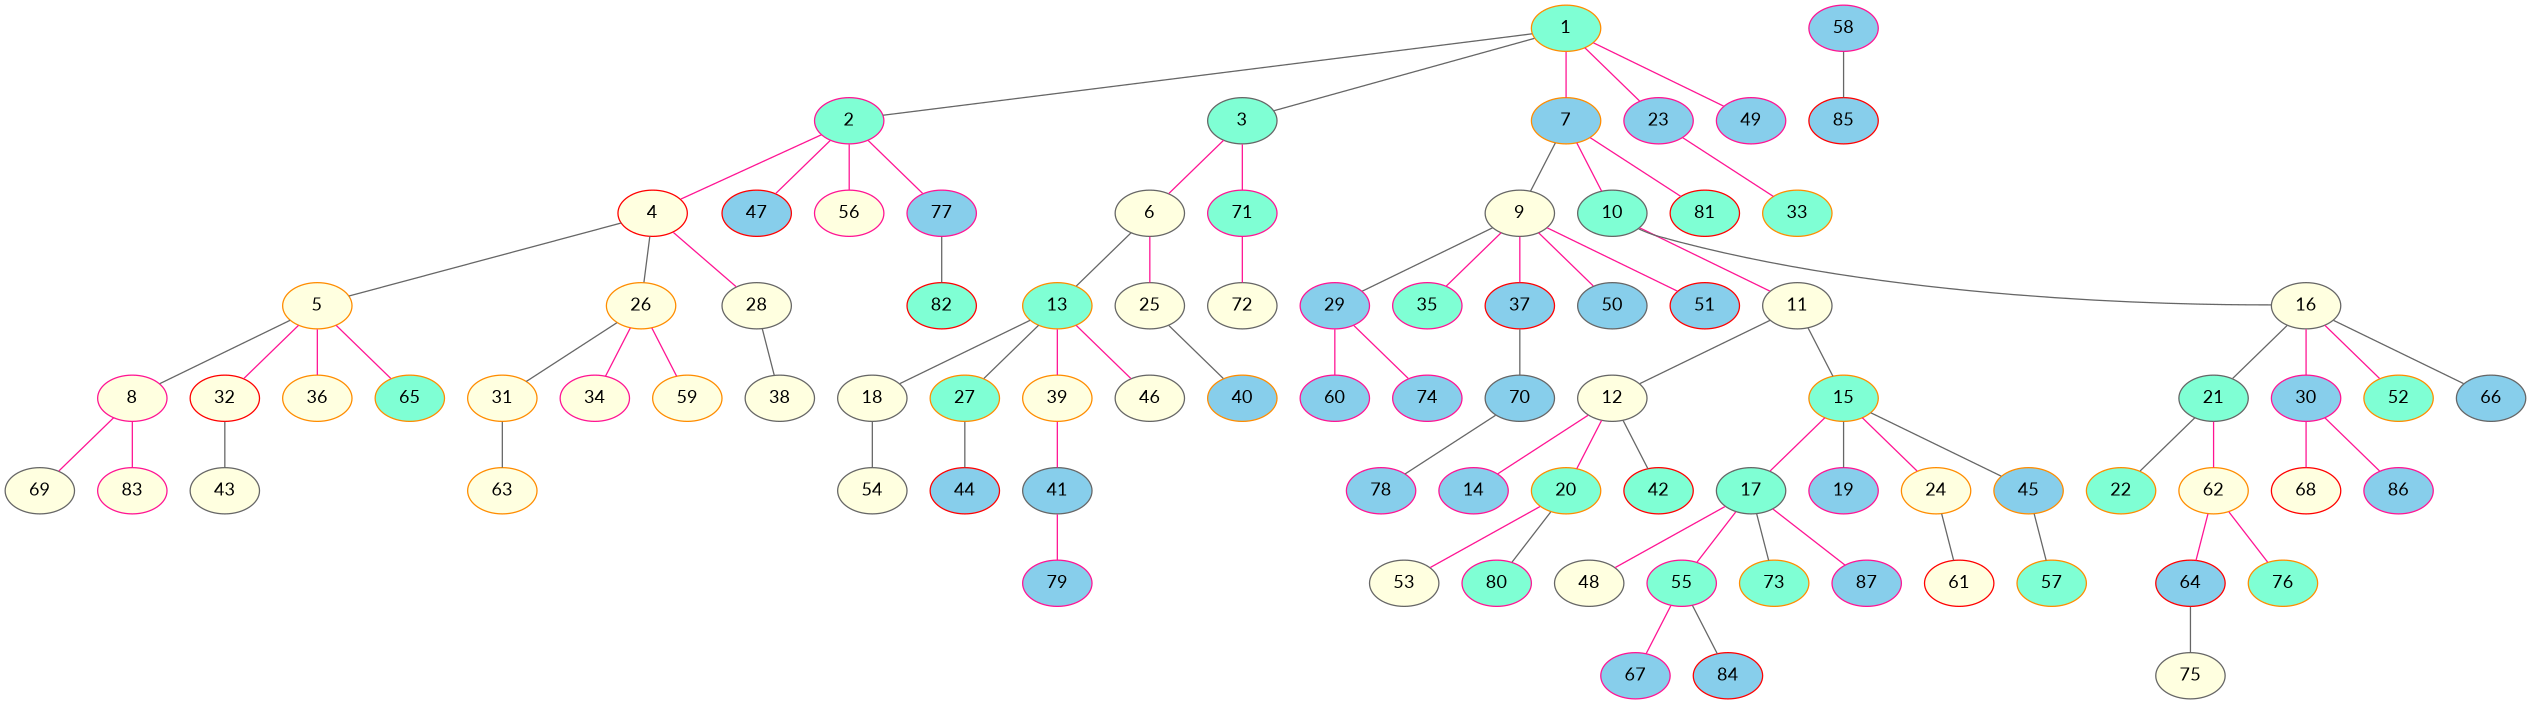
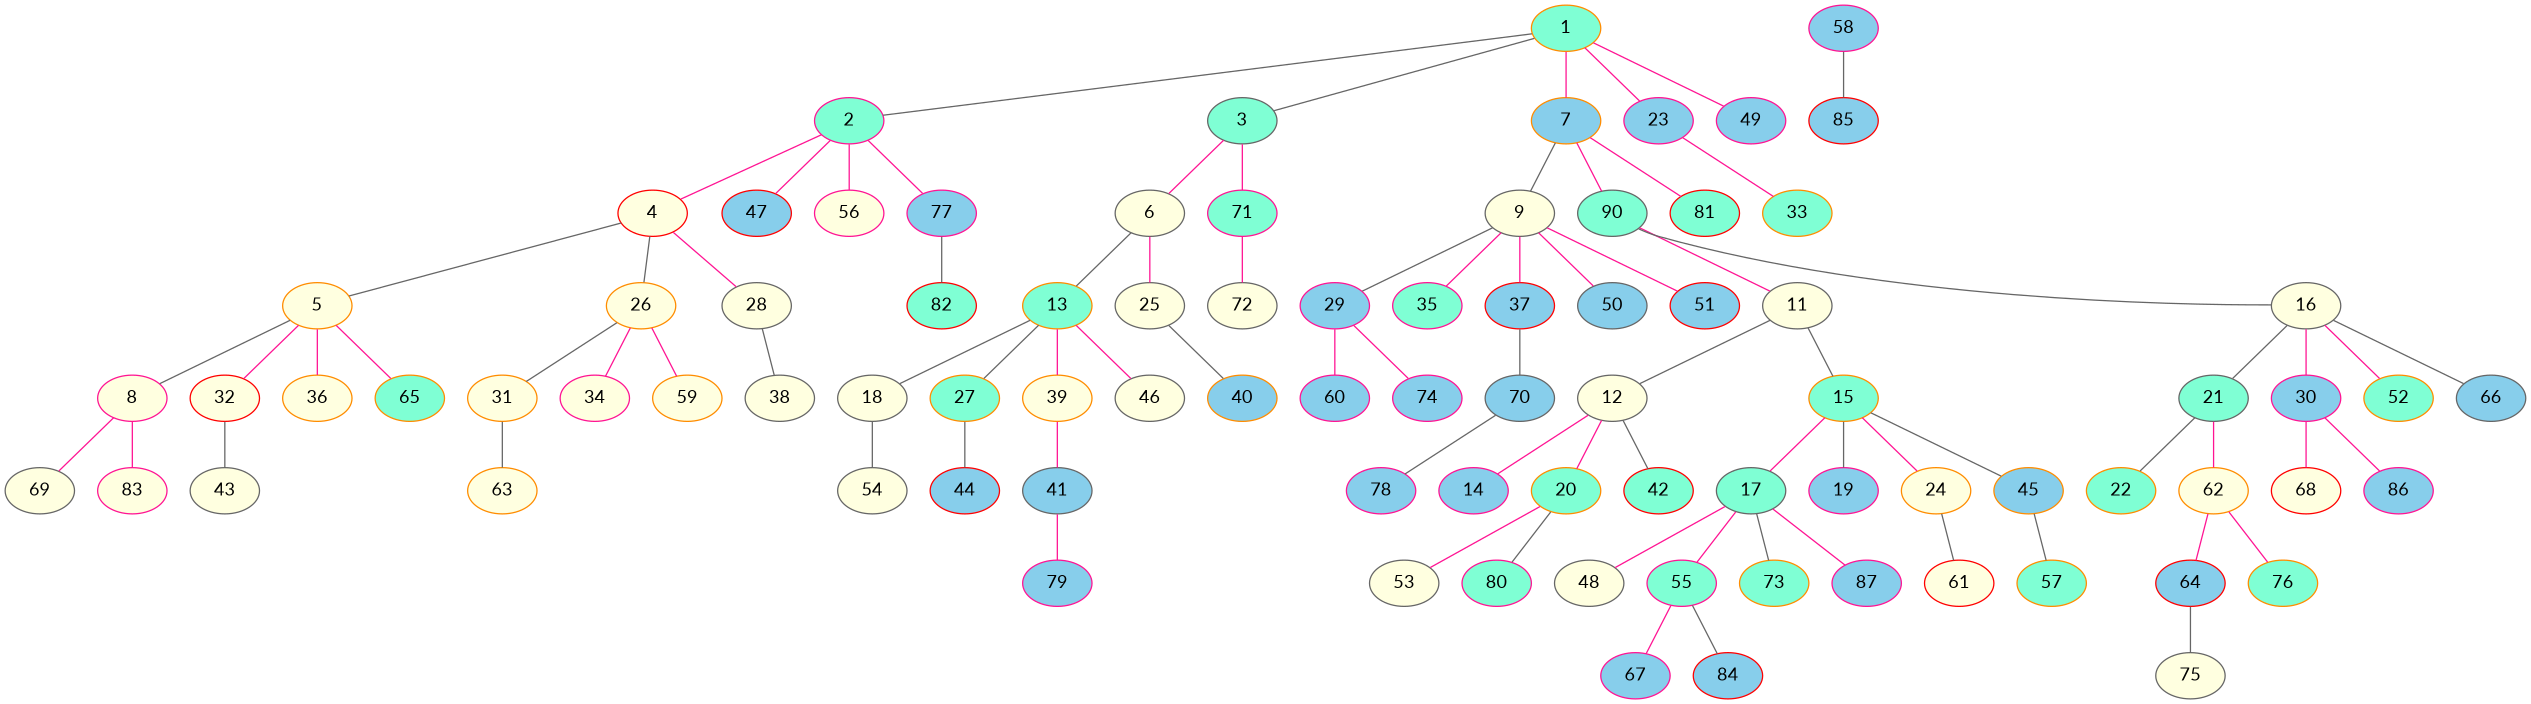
node "10": label "10" -> "90"
